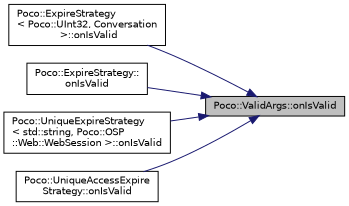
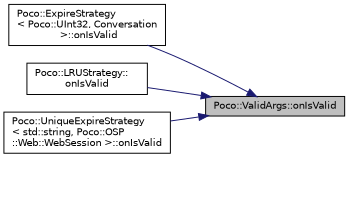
node "Poco::ExpireStrategy:: onIsValid": label "Poco::ExpireStrategy:: onIsValid" -> "Poco::LRUStrategy:: onIsValid"
node "Poco::UniqueAccessExpire Strategy::onIsValid": removed
